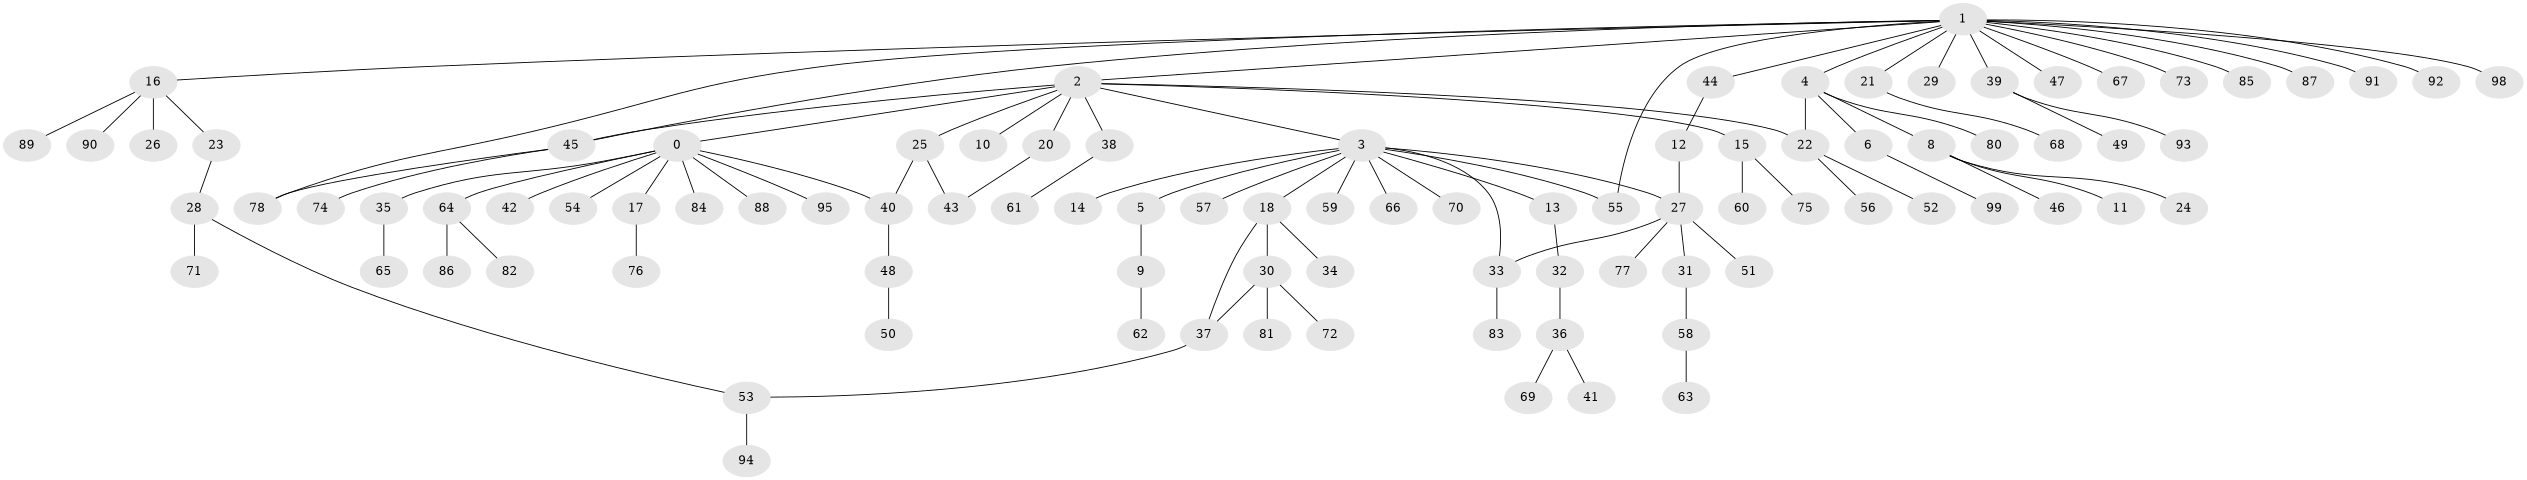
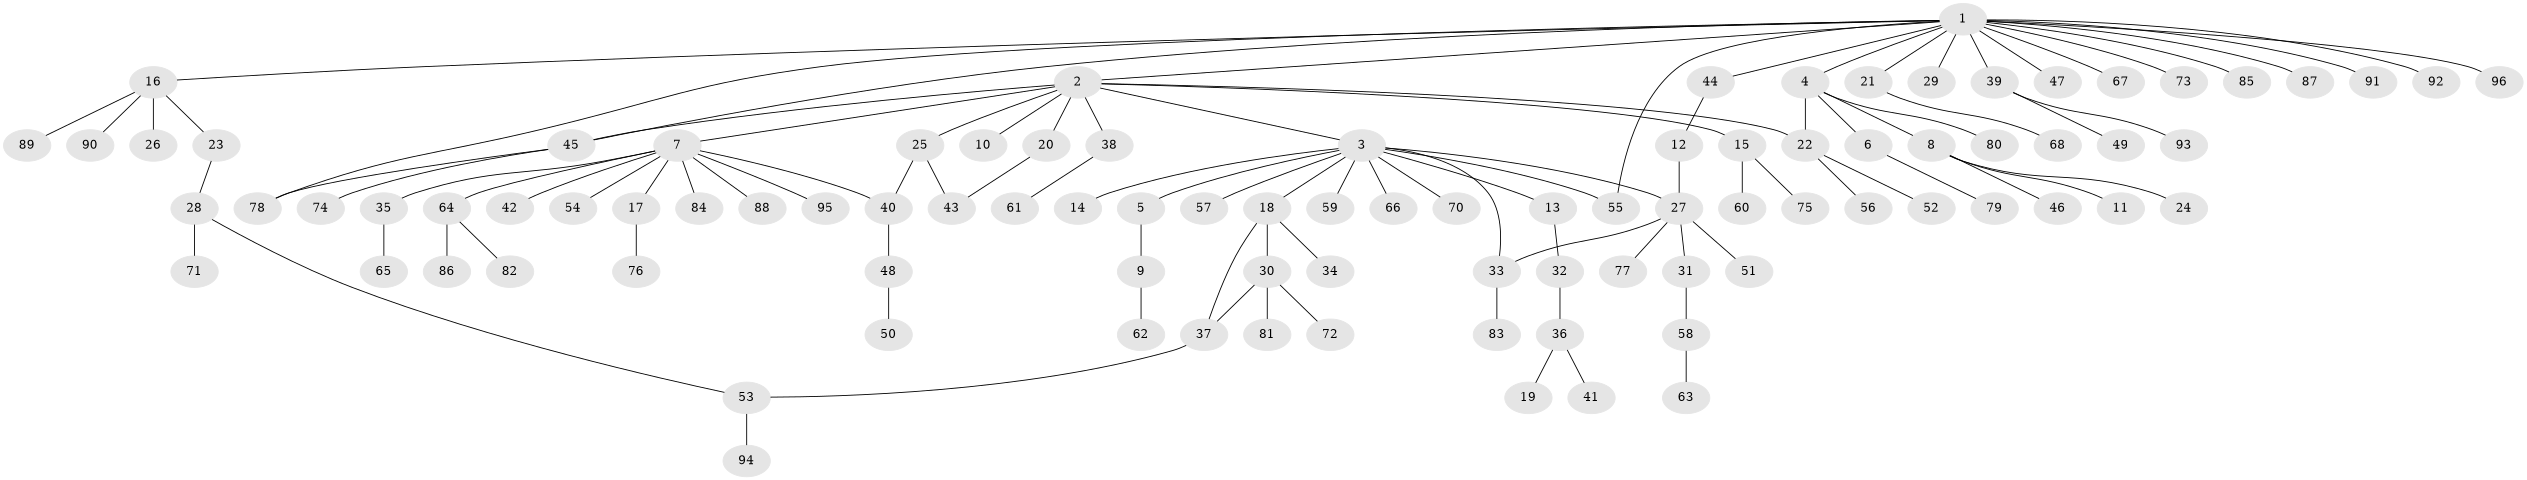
node "98": label "98" -> "96"
node "0": label "0" -> "7"
node "99": label "99" -> "79"
node "69": label "69" -> "19"
